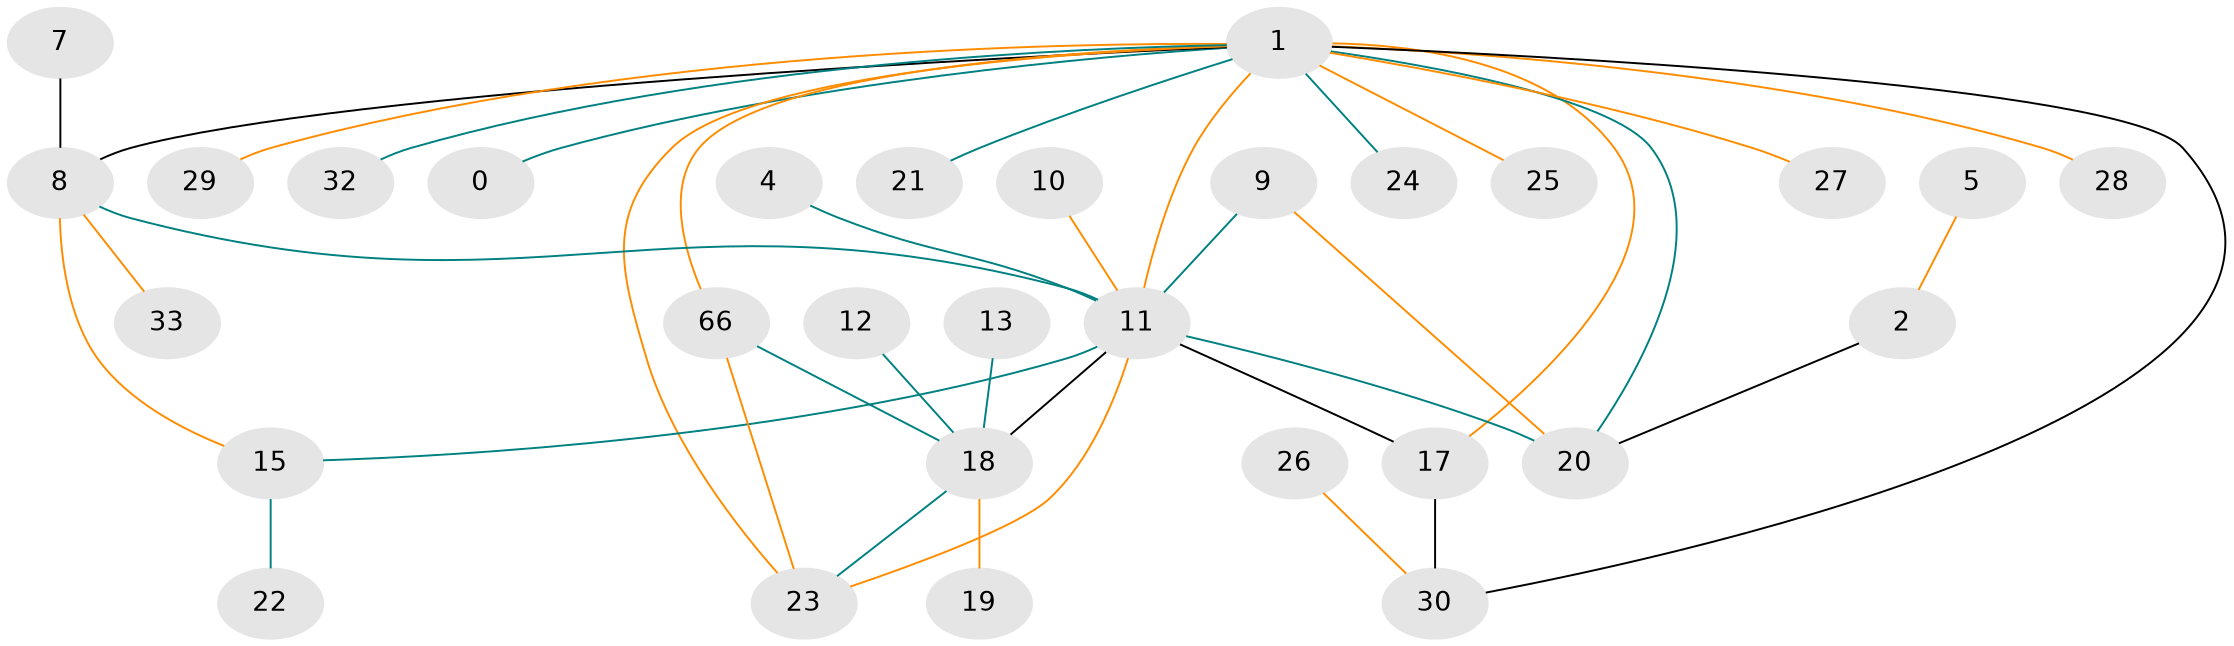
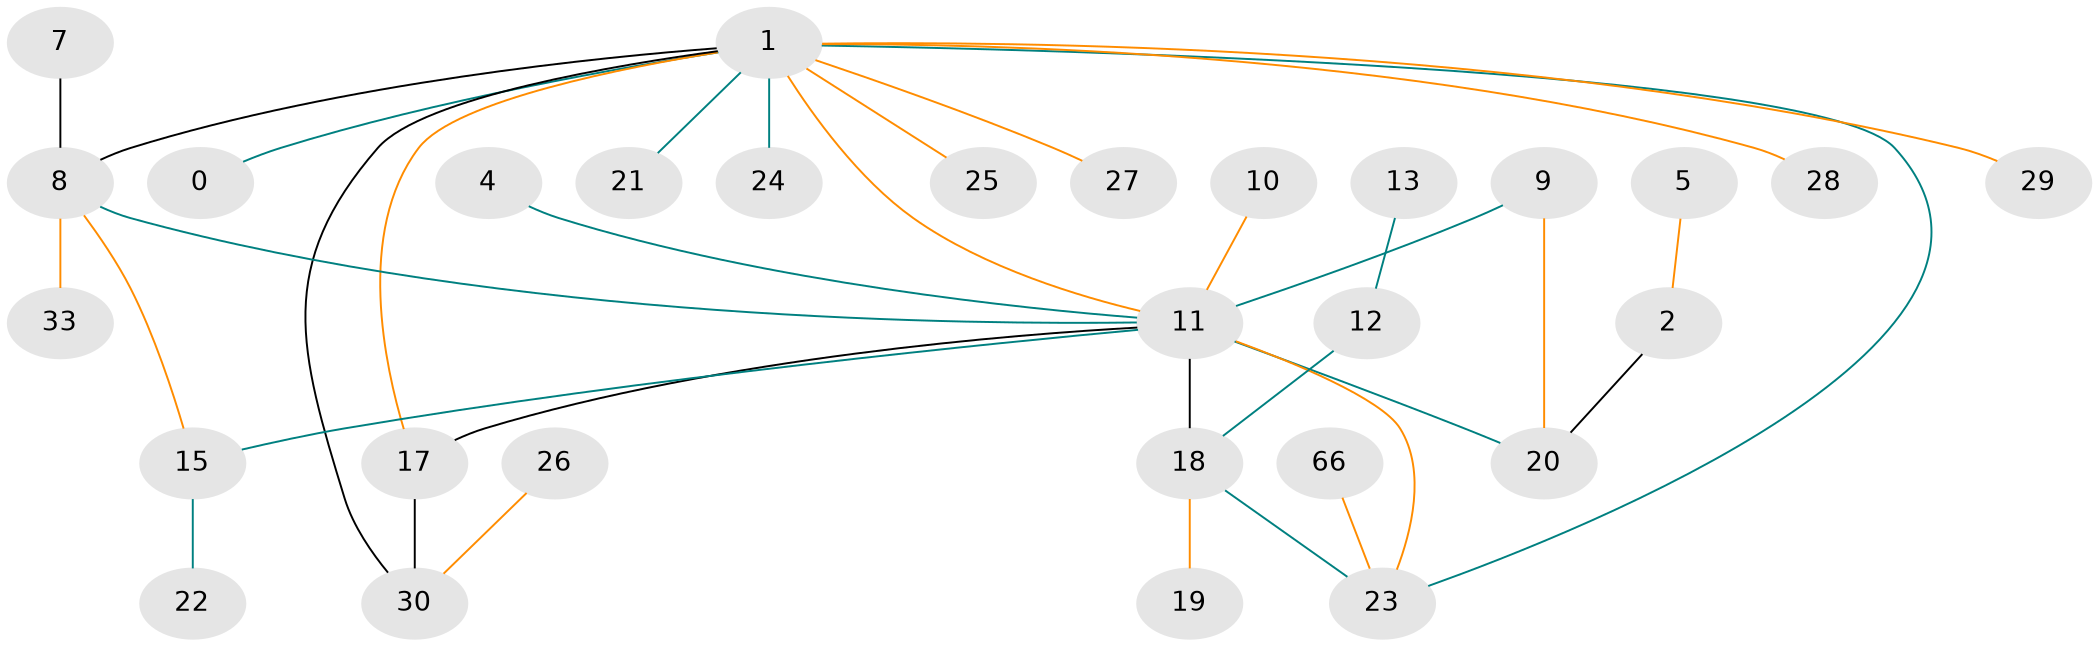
edge "1" -- "66": removed
edge "1" -- "20": removed
edge "1" -- "23": color darkorange -> teal
node "32": removed
edge "66" -- "18": removed
edge "13" -- "18": now "13" -- "12"
